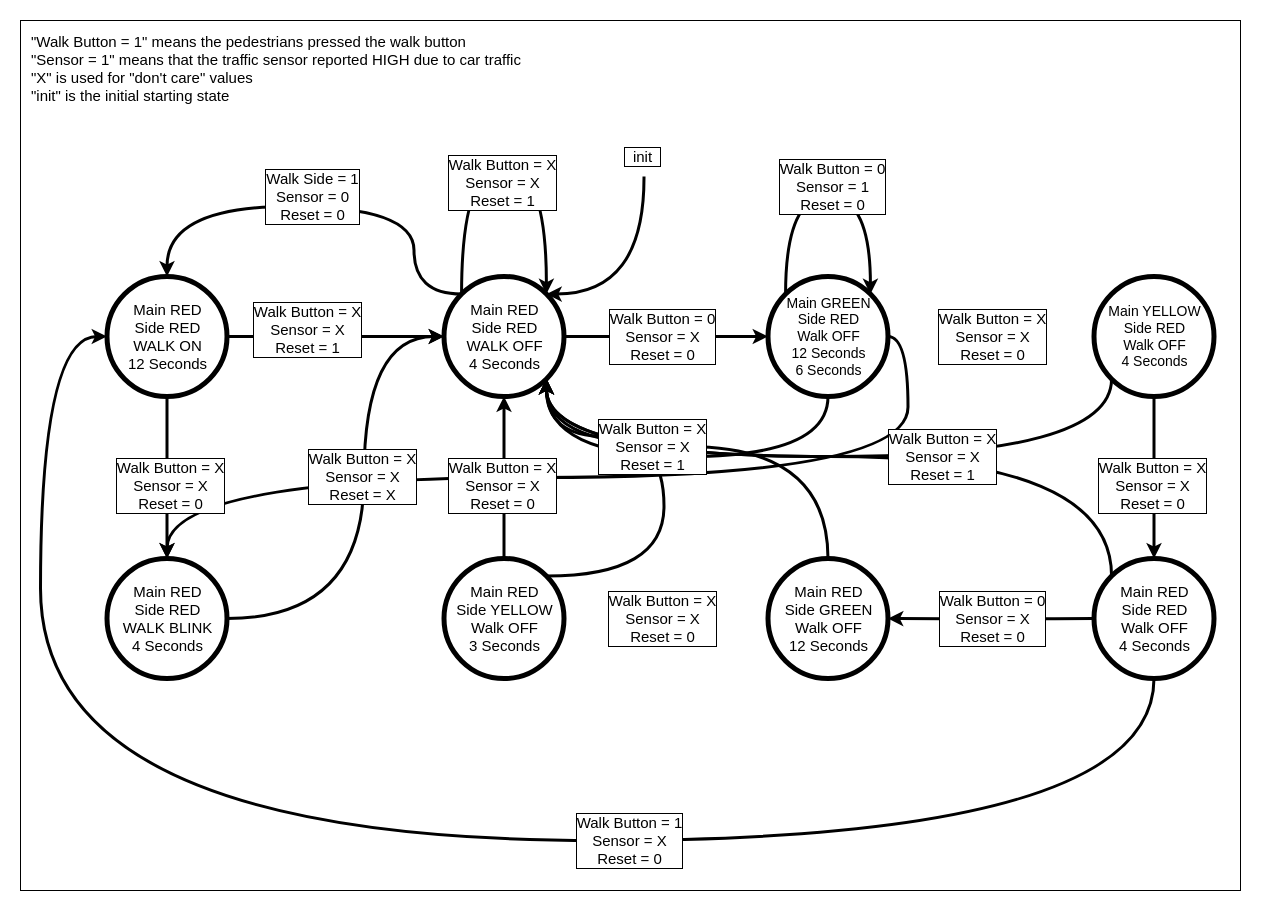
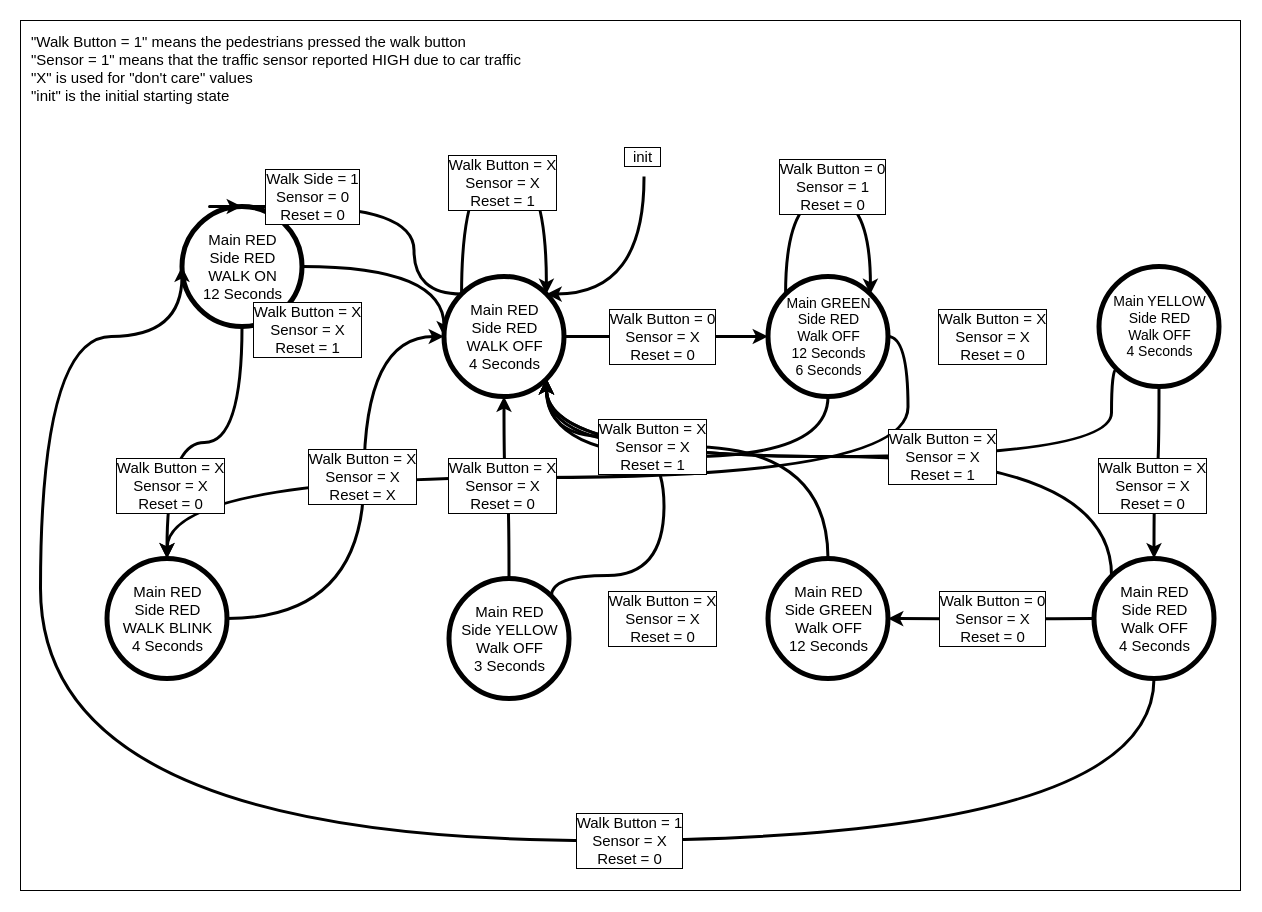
node "Main RED Side RED WALK ON 12 Seconds": moved (167, 337) -> (242, 267)
node "Main YELLOW Side RED Walk OFF 4 Seconds": moved (1154, 337) -> (1159, 327)
node "Main RED Side YELLOW Walk OFF 3 Seconds": moved (504, 619) -> (509, 639)
